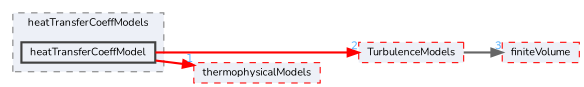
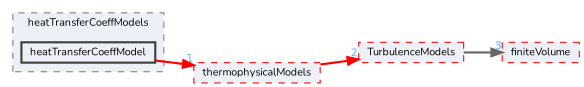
edge "heatTransferCoeffModel" -> "TurbulenceModels": now "thermophysicalModels" -> "TurbulenceModels"
